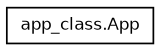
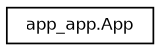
node "app_class.App": label "app_class.App" -> "app_app.App"
